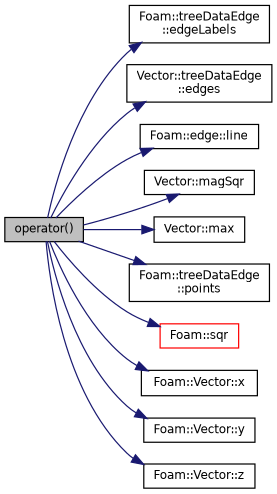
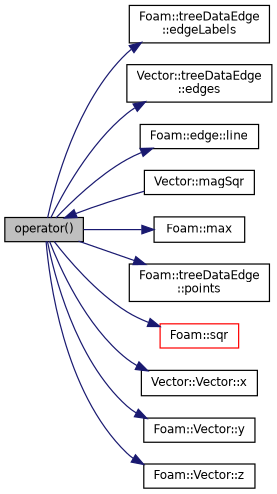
edge "operator()" -> "Vector::magSqr": reversed
node "Vector::max": label "Vector::max" -> "Foam::max"
node "Foam::Vector::x": label "Foam::Vector::x" -> "Vector::Vector::x"
